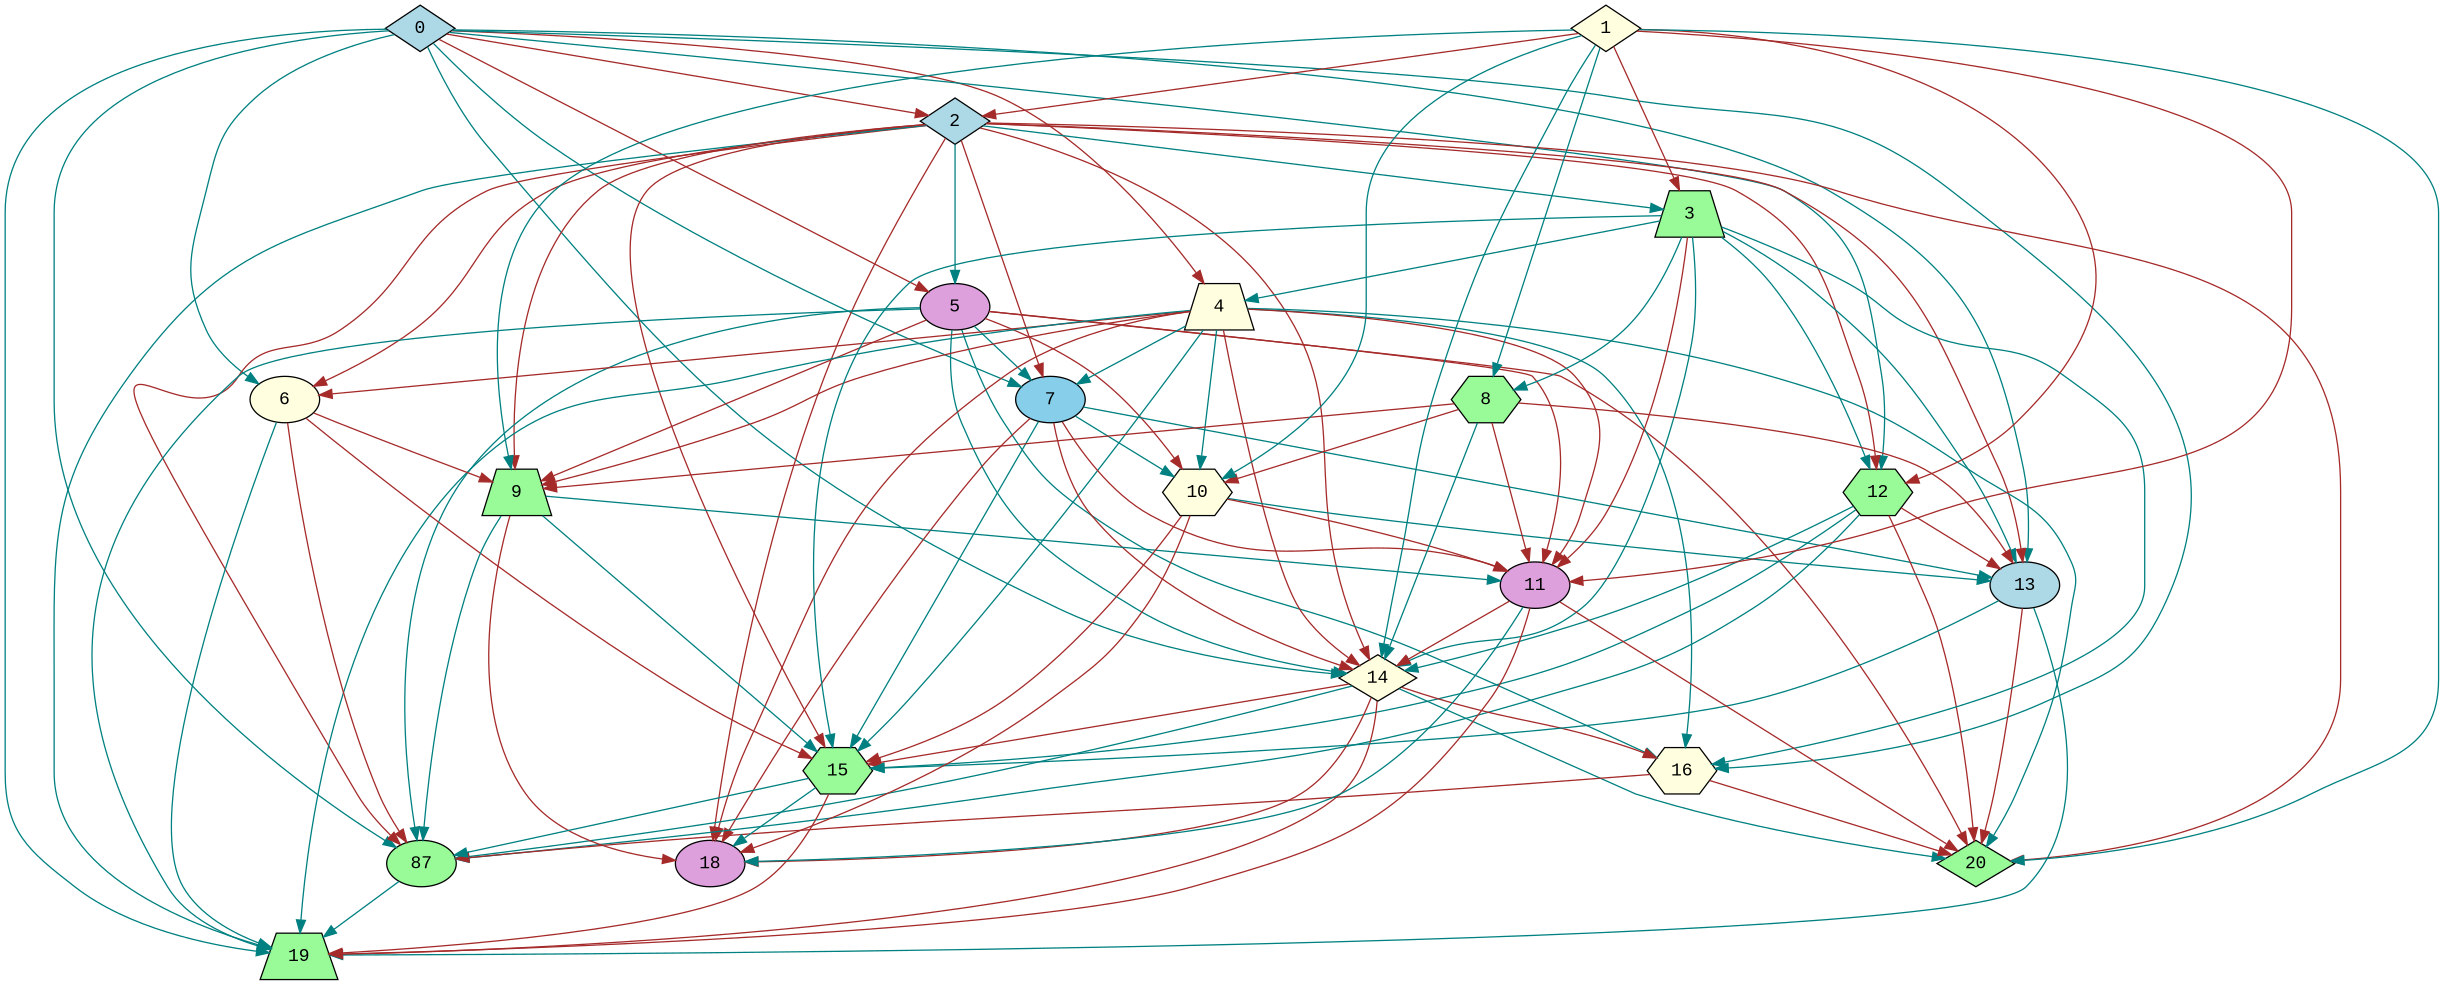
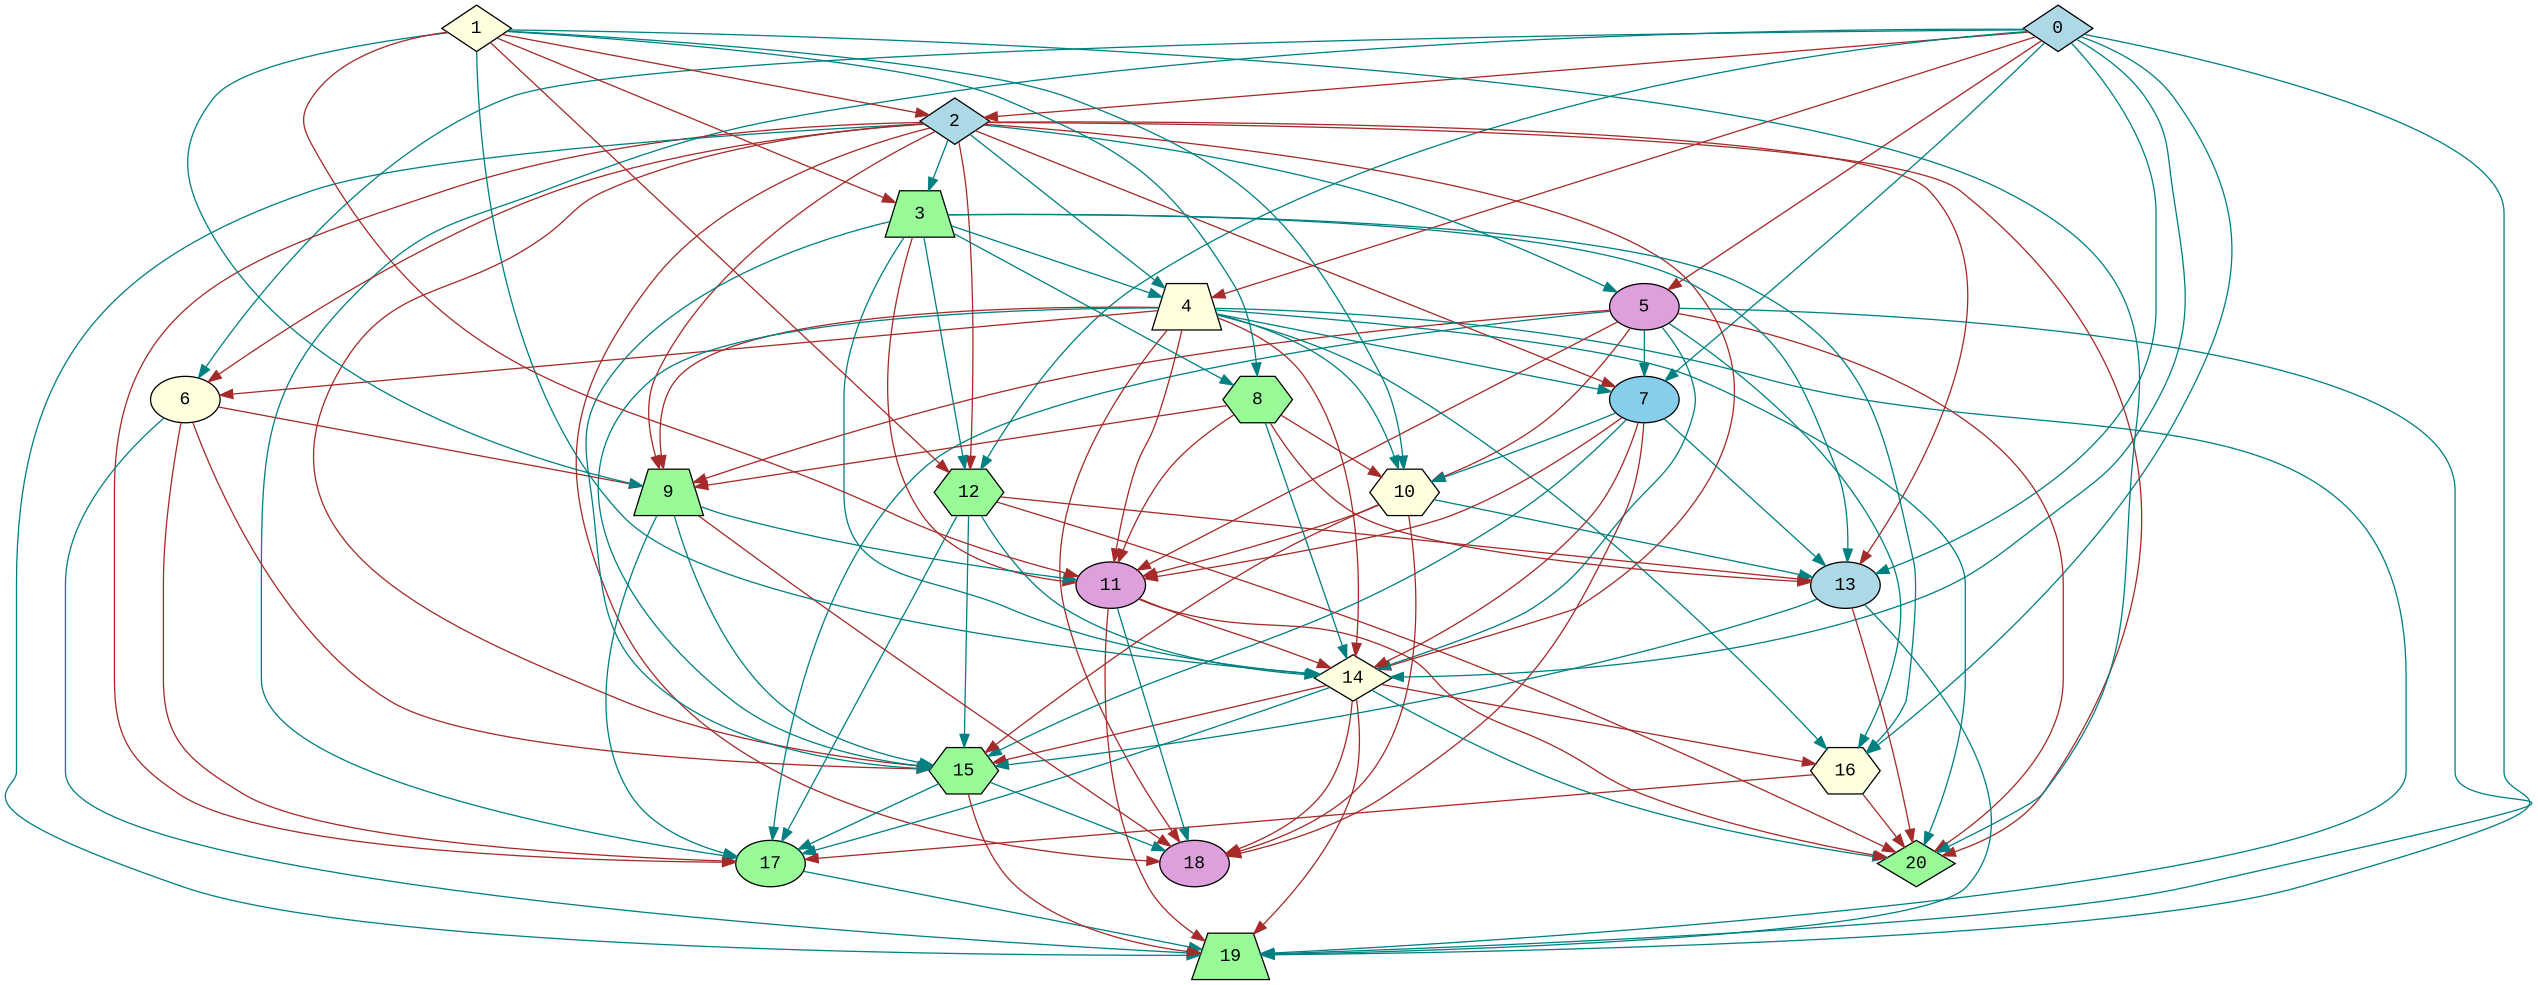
edge "2" -> "4": added
node "87": label "87" -> "17"
